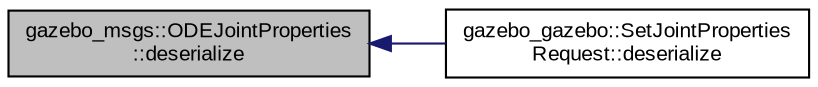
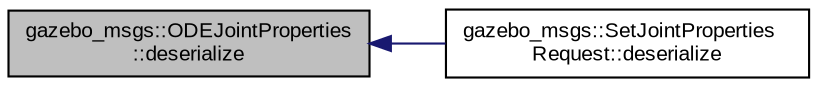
node "gazebo_gazebo::SetJointProperties Request::deserialize": label "gazebo_gazebo::SetJointProperties Request::deserialize" -> "gazebo_msgs::SetJointProperties Request::deserialize"
